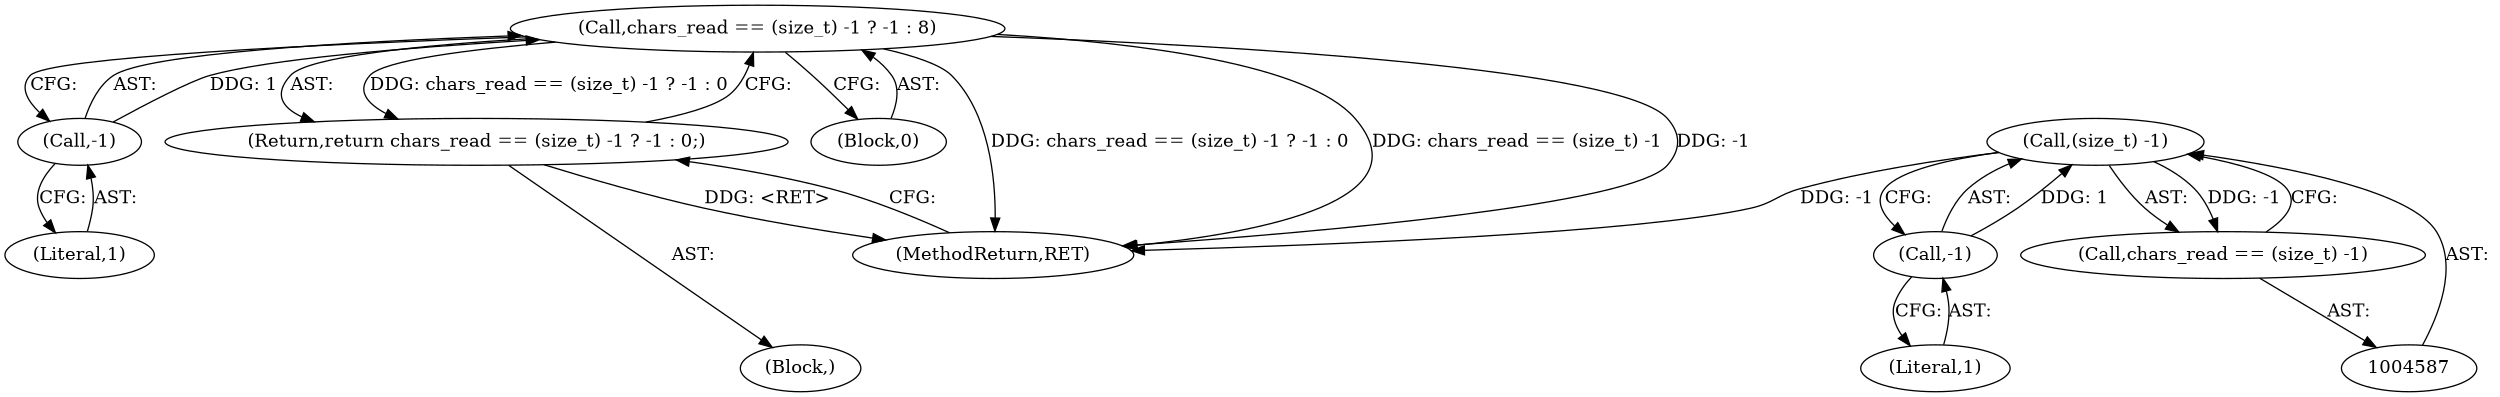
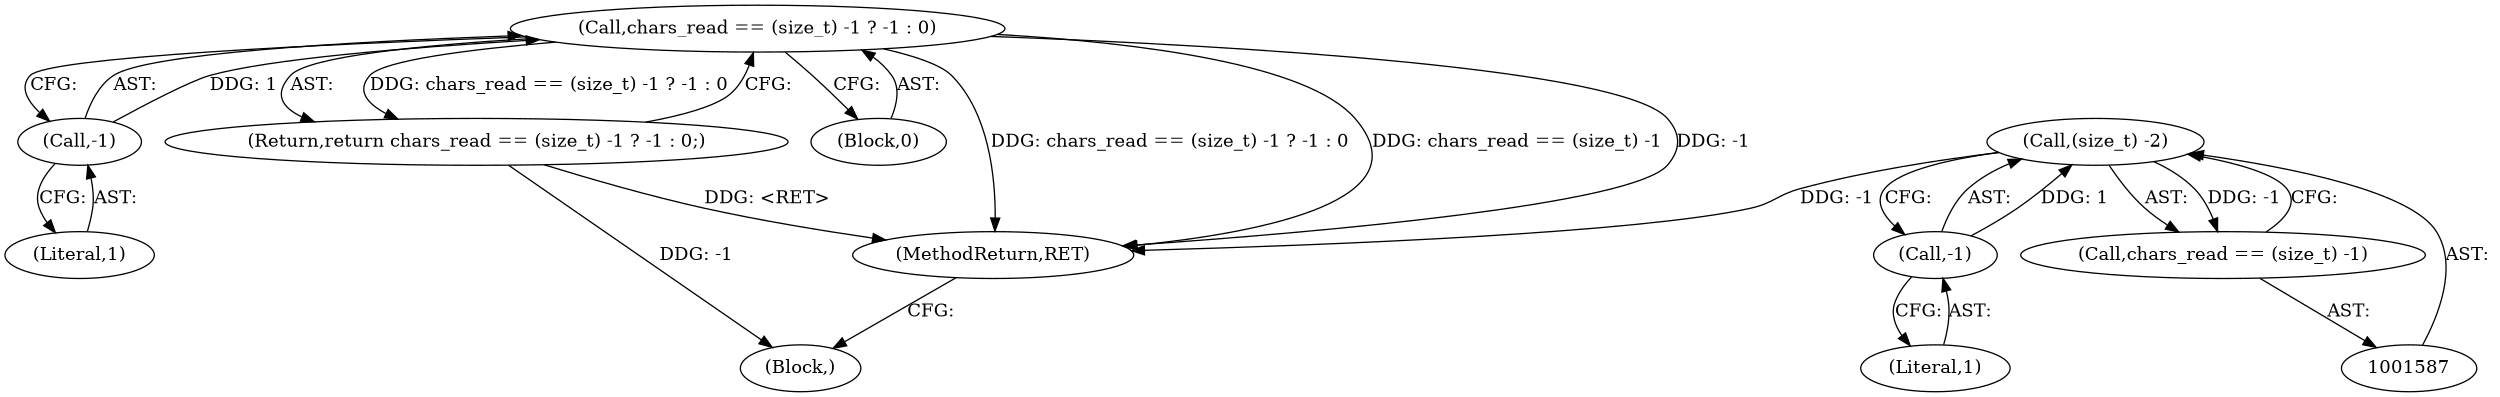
node "(Call,chars_read == (size_t) -1 ? -1 : 8)": label "(Call,chars_read == (size_t) -1 ? -1 : 8)" -> "(Call,chars_read == (size_t) -1 ? -1 : 0)"
node "(Call,(size_t) -1)": label "(Call,(size_t) -1)" -> "(Call,(size_t) -2)"
edge "(MethodReturn,RET)" -> "(Return,return chars_read == (size_t) -1 ? -1 : 0;)": now "(MethodReturn,RET)" -> "(Block,)"
edge "(Return,return chars_read == (size_t) -1 ? -1 : 0;)" -> "(Block,)": label "AST: " -> "DDG: -1"
node "1004587": label "1004587" -> "1001587"
